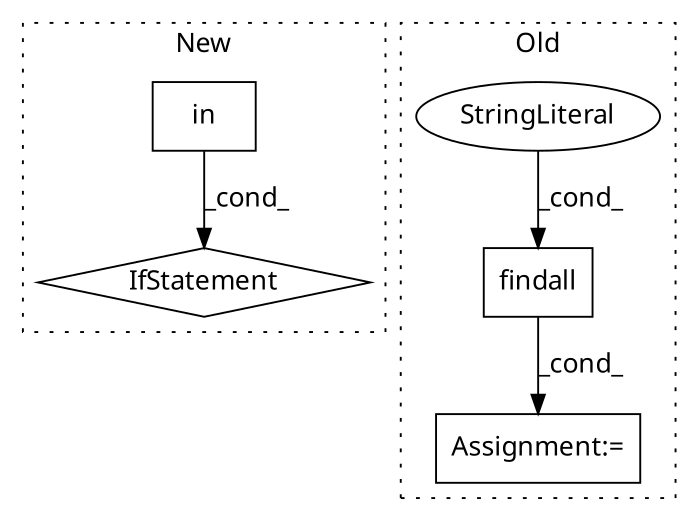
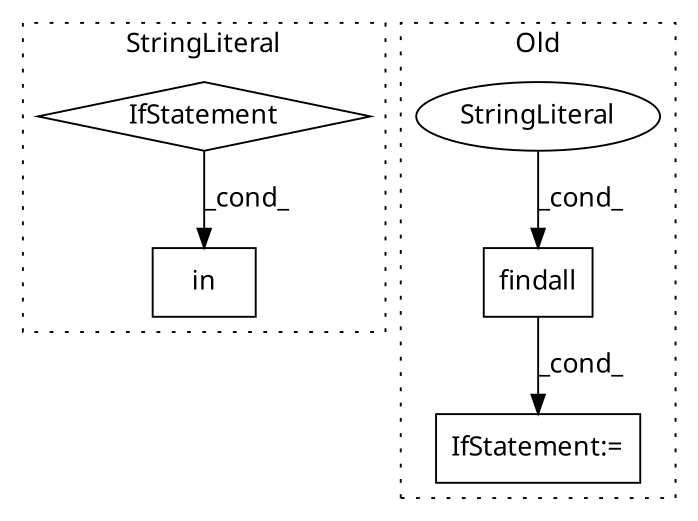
cluster "New": label "New" -> "StringLiteral"
edge "in" -> "IfStatement": reversed
node "Assignment:=": label "Assignment:=" -> "IfStatement:="
